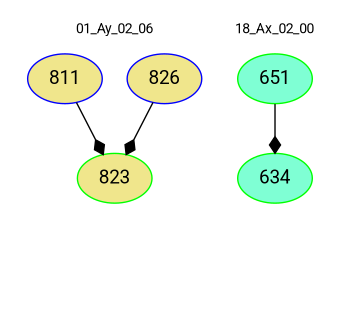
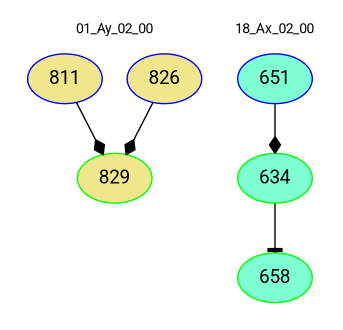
cluster "01_Ay_02_06": label "01_Ay_02_06" -> "01_Ay_02_00"
node "651": color green -> blue
node "823": label "823" -> "829"
node "658": added
